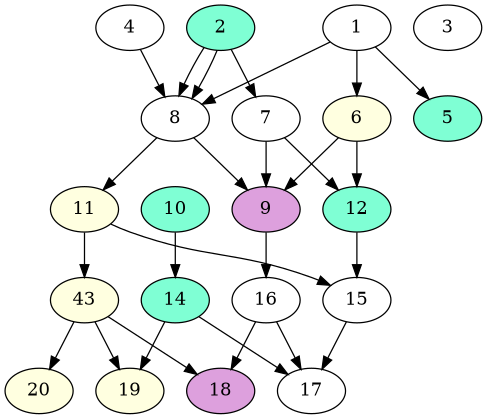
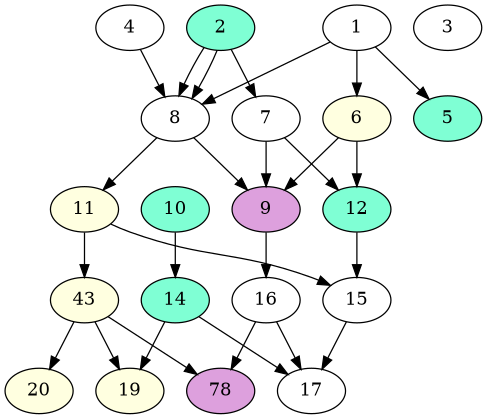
node "18": label "18" -> "78"
